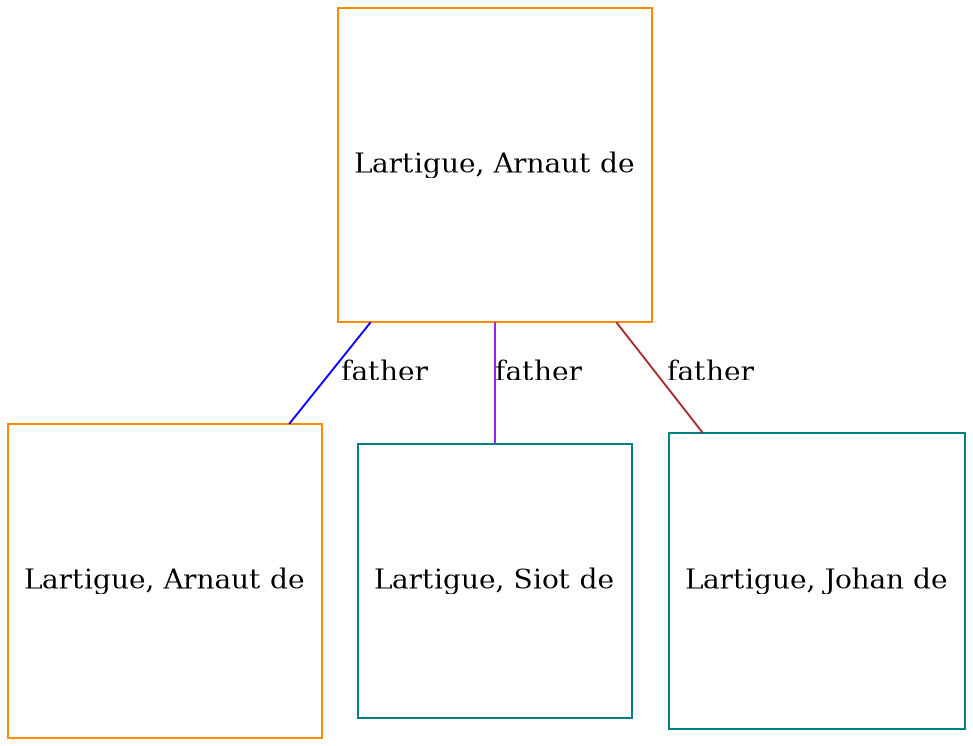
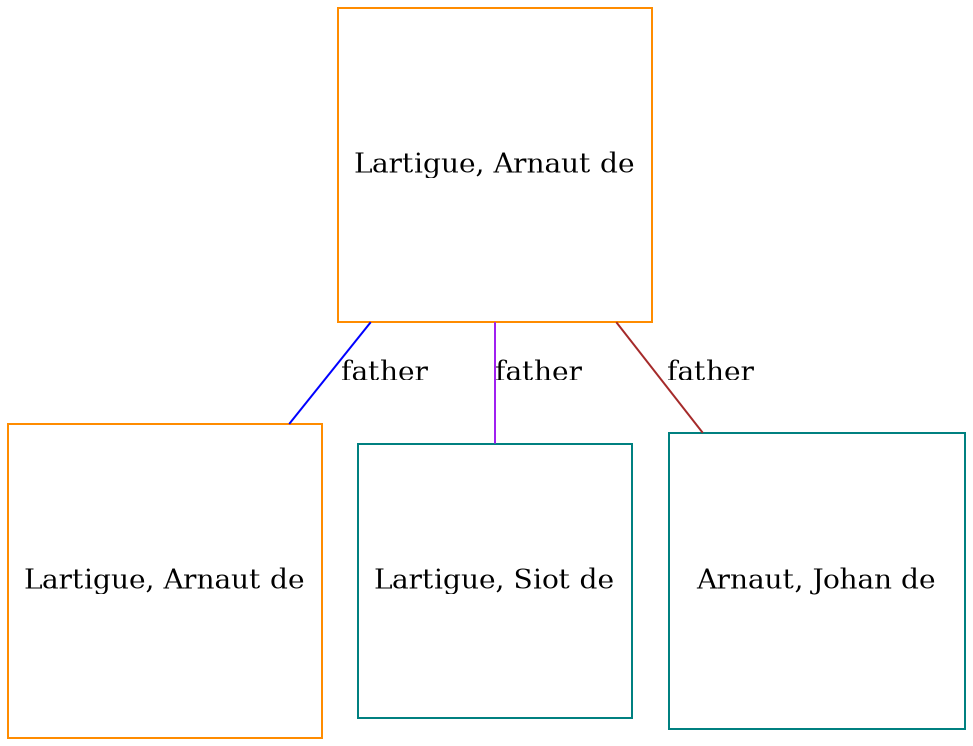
node "Lartigue, Johan de": label "Lartigue, Johan de" -> "Arnaut, Johan de"
